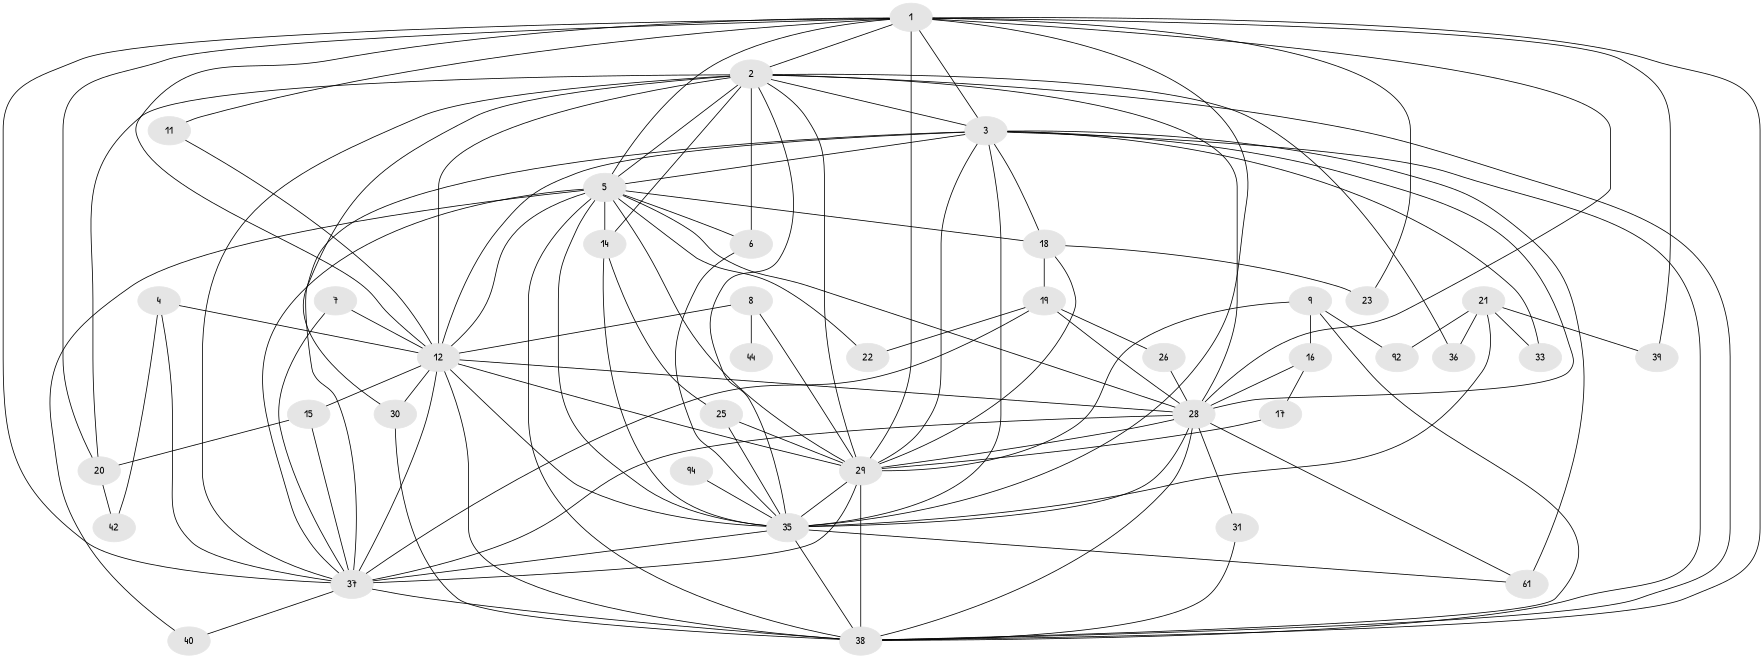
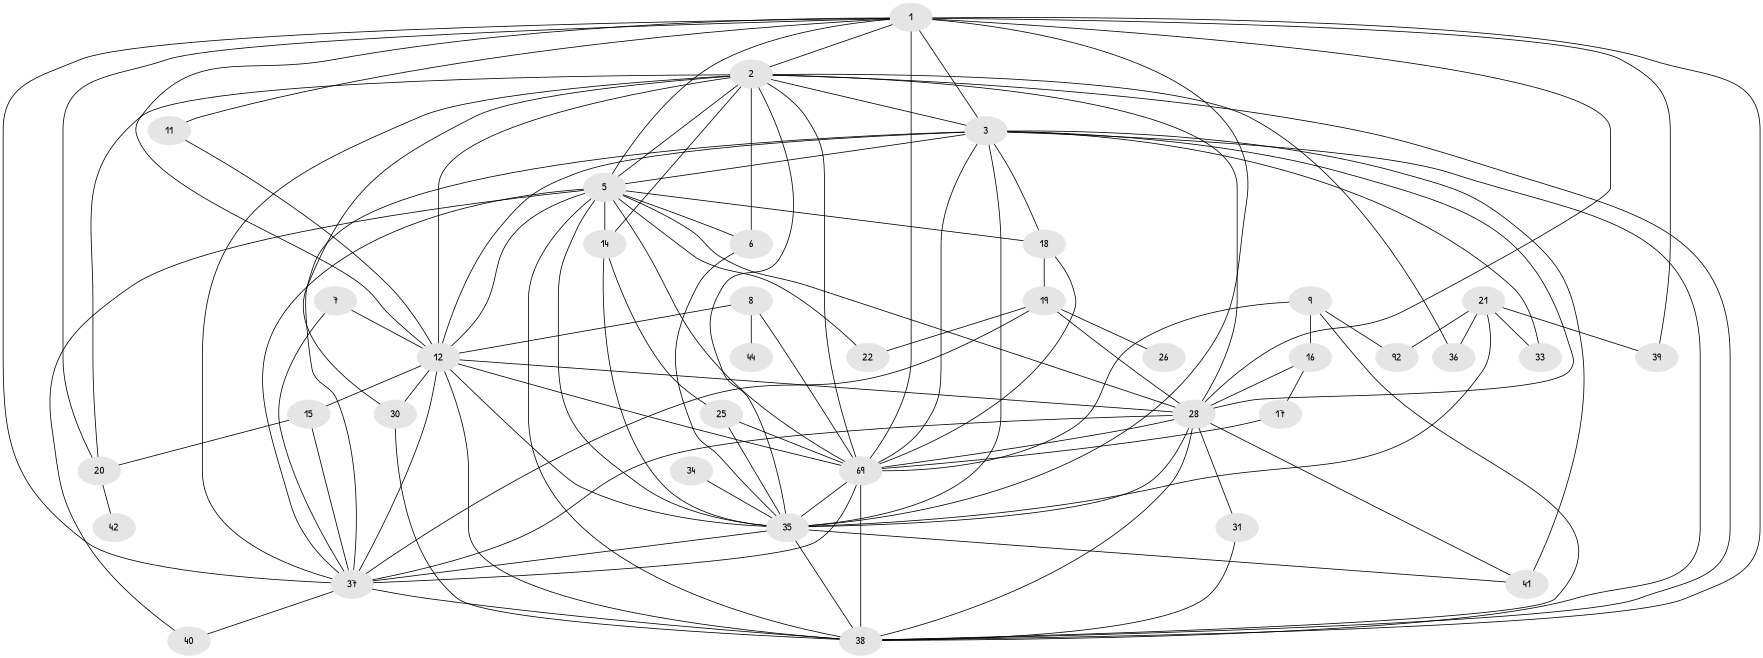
node "4": removed
node "23": removed
edge "26" -- "28": removed
node "94": label "94" -> "34"
node "29": label "29" -> "69"
node "61": label "61" -> "41"
